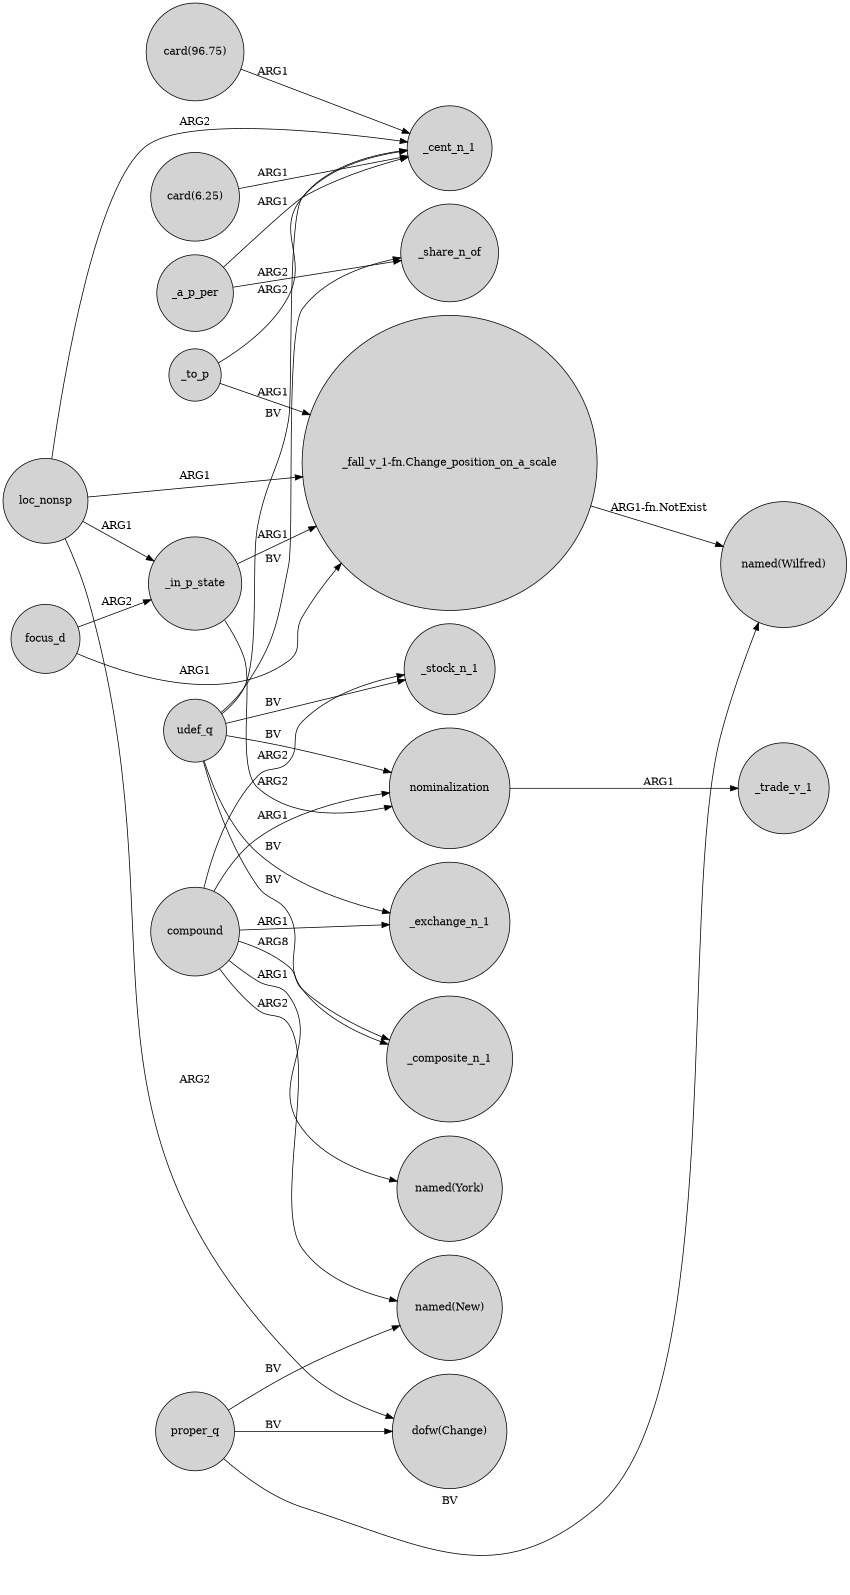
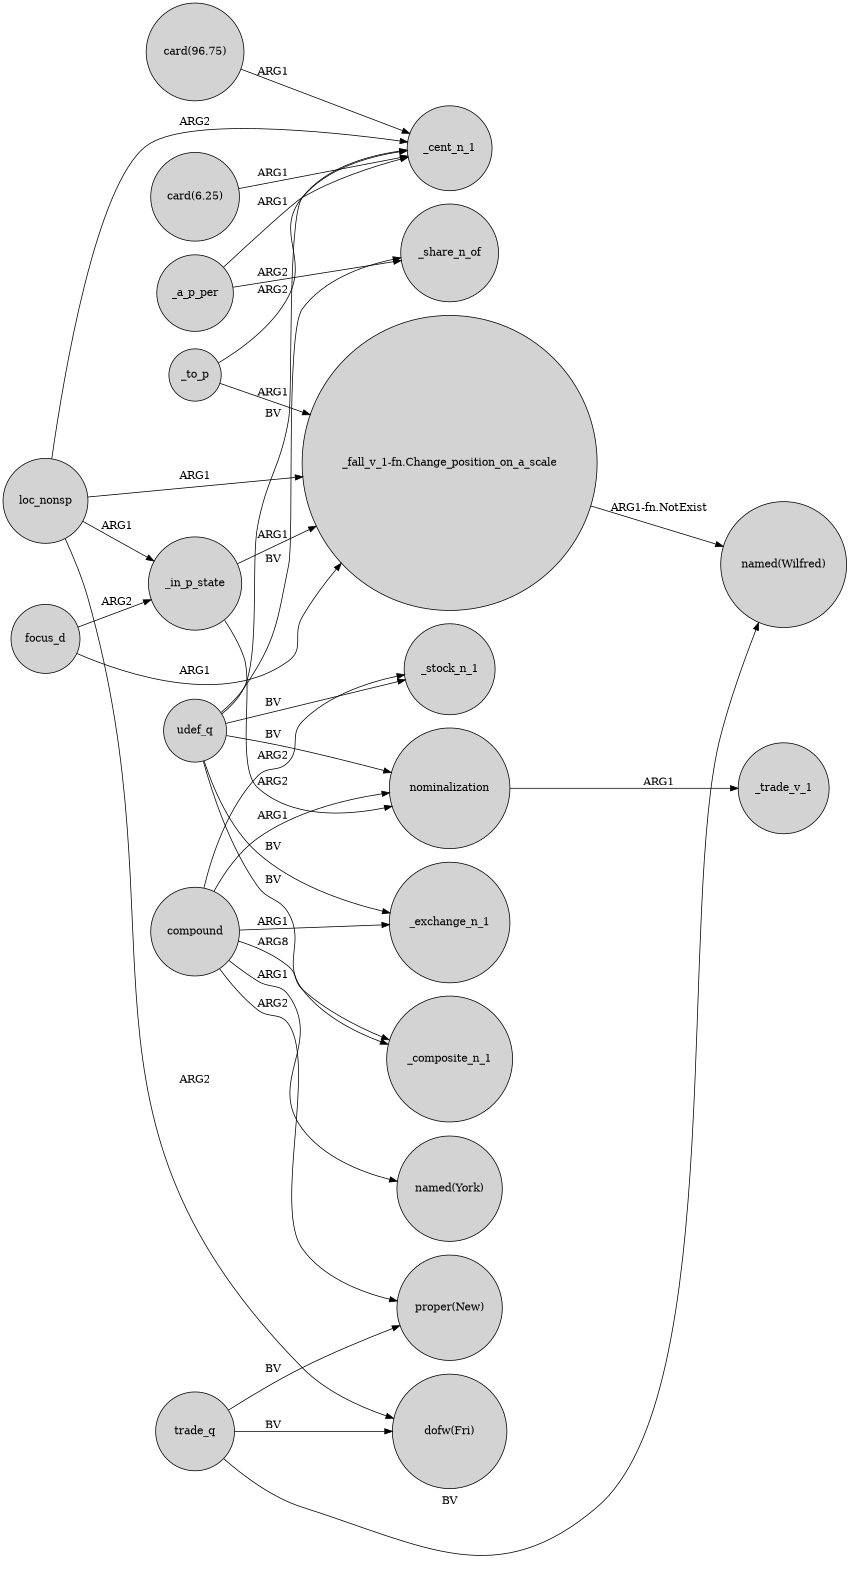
node "named(New)": label "named(New)" -> "proper(New)"
node "proper_q": label "proper_q" -> "trade_q"
node "dofw(Change)": label "dofw(Change)" -> "dofw(Fri)"
